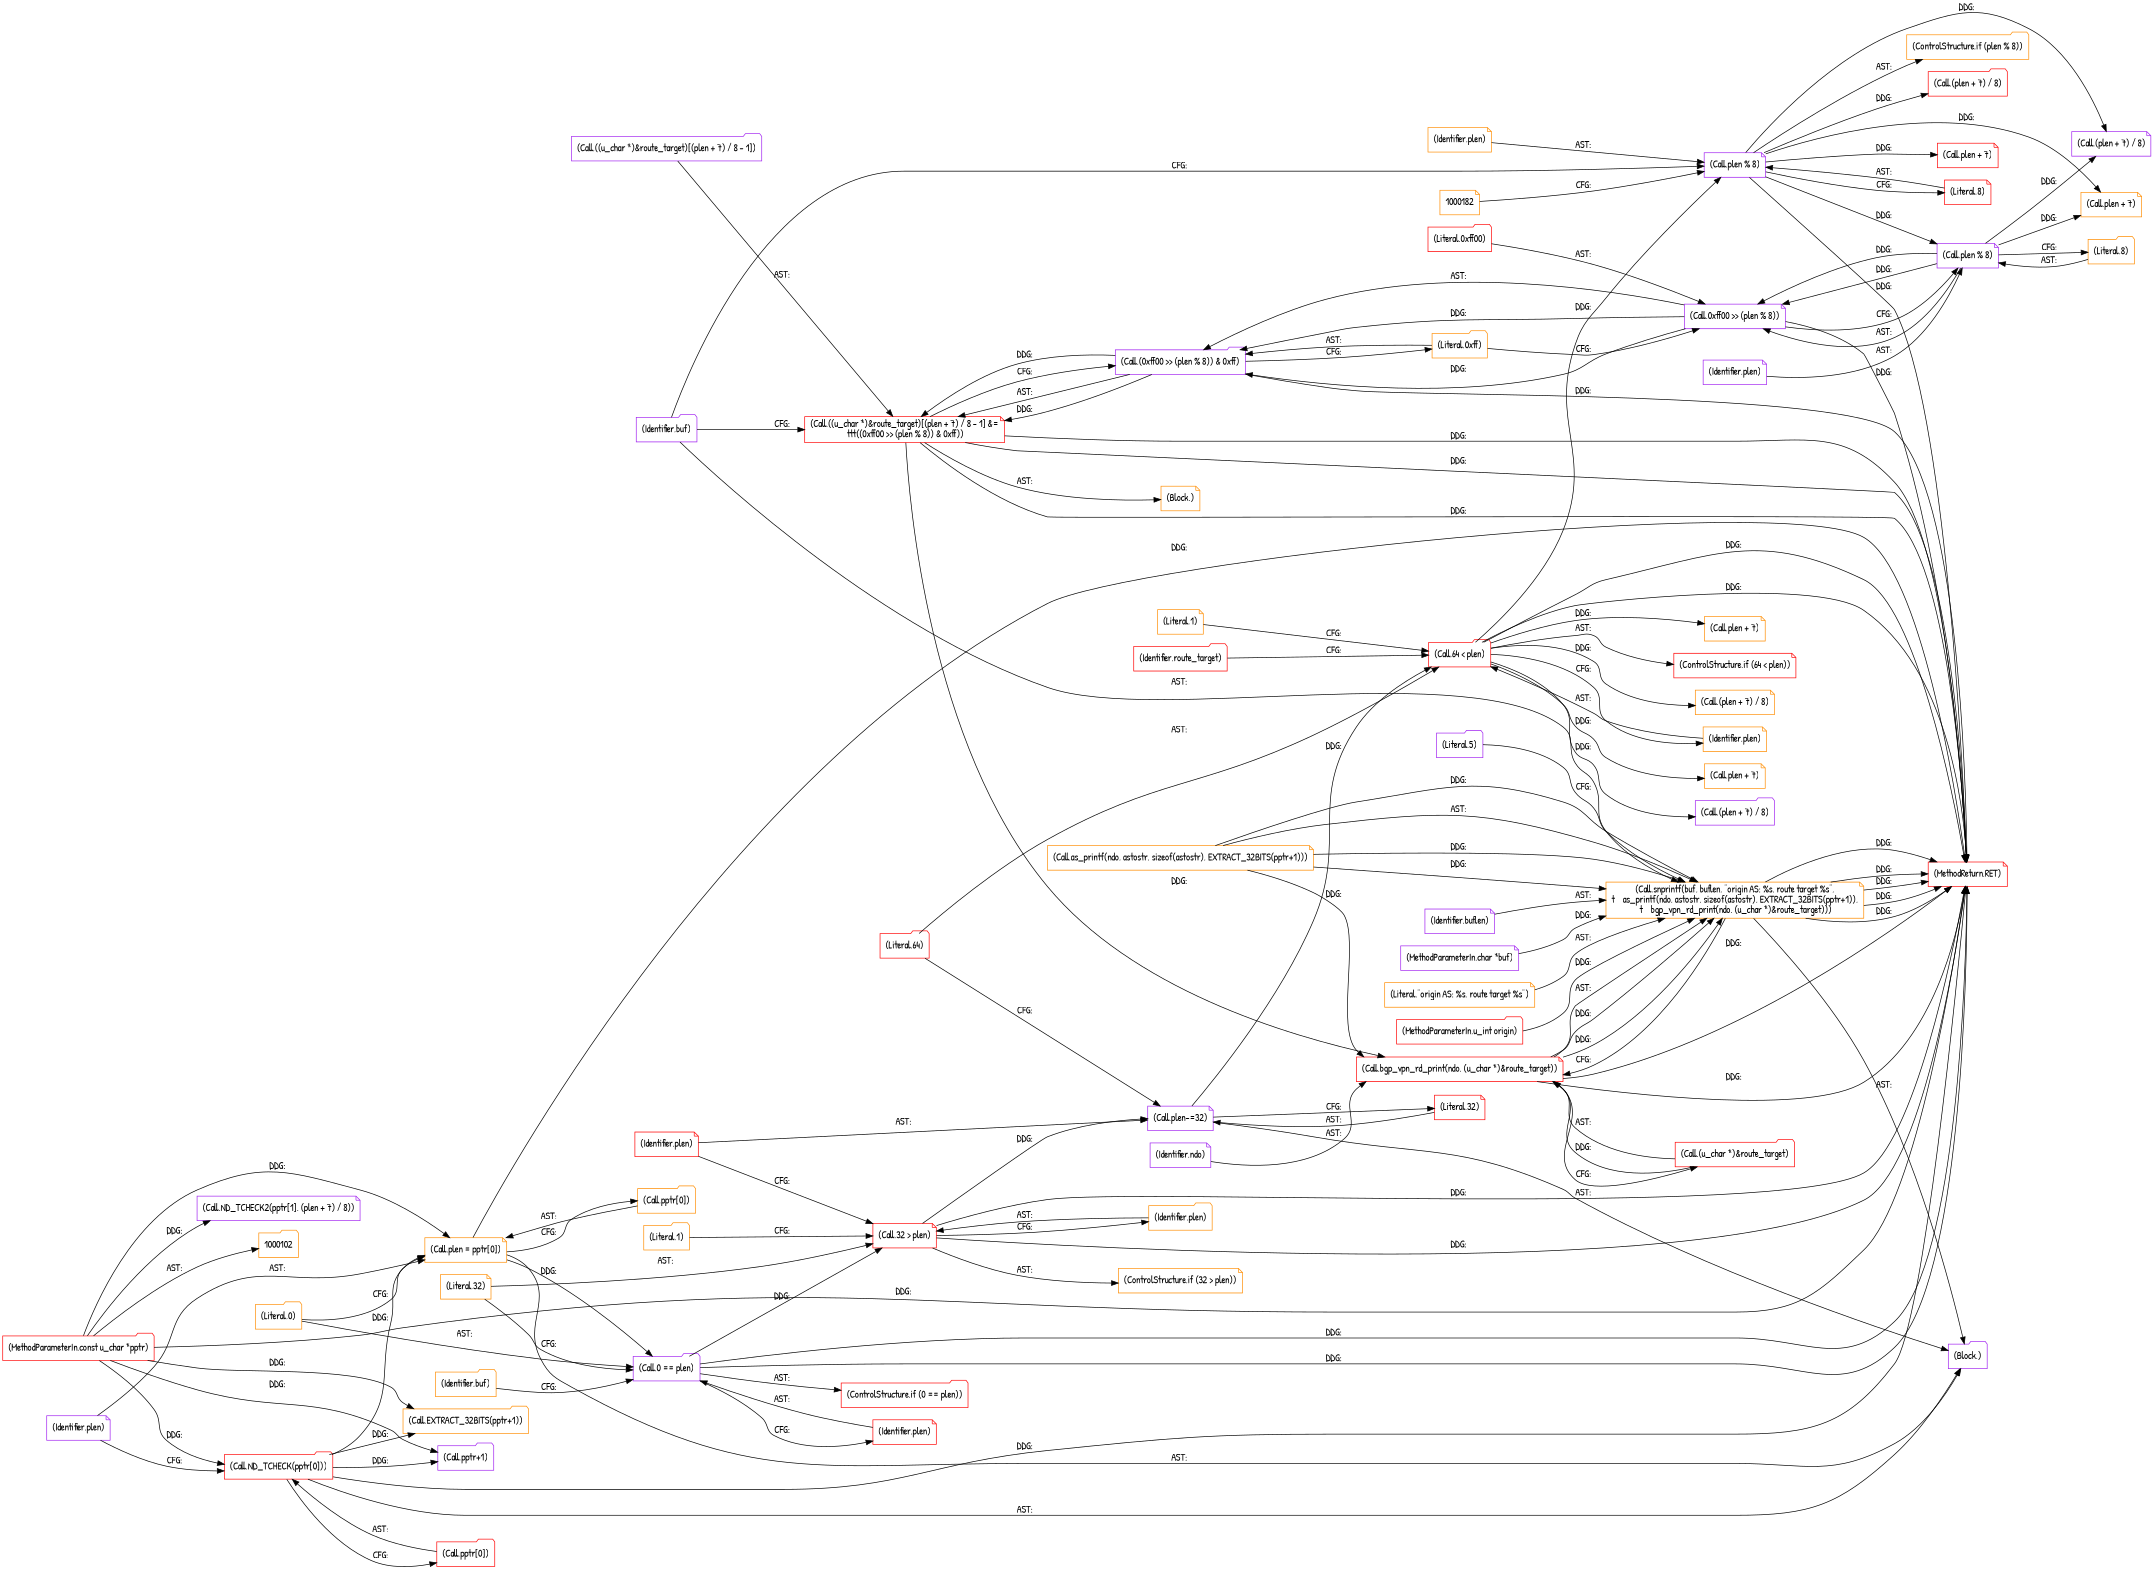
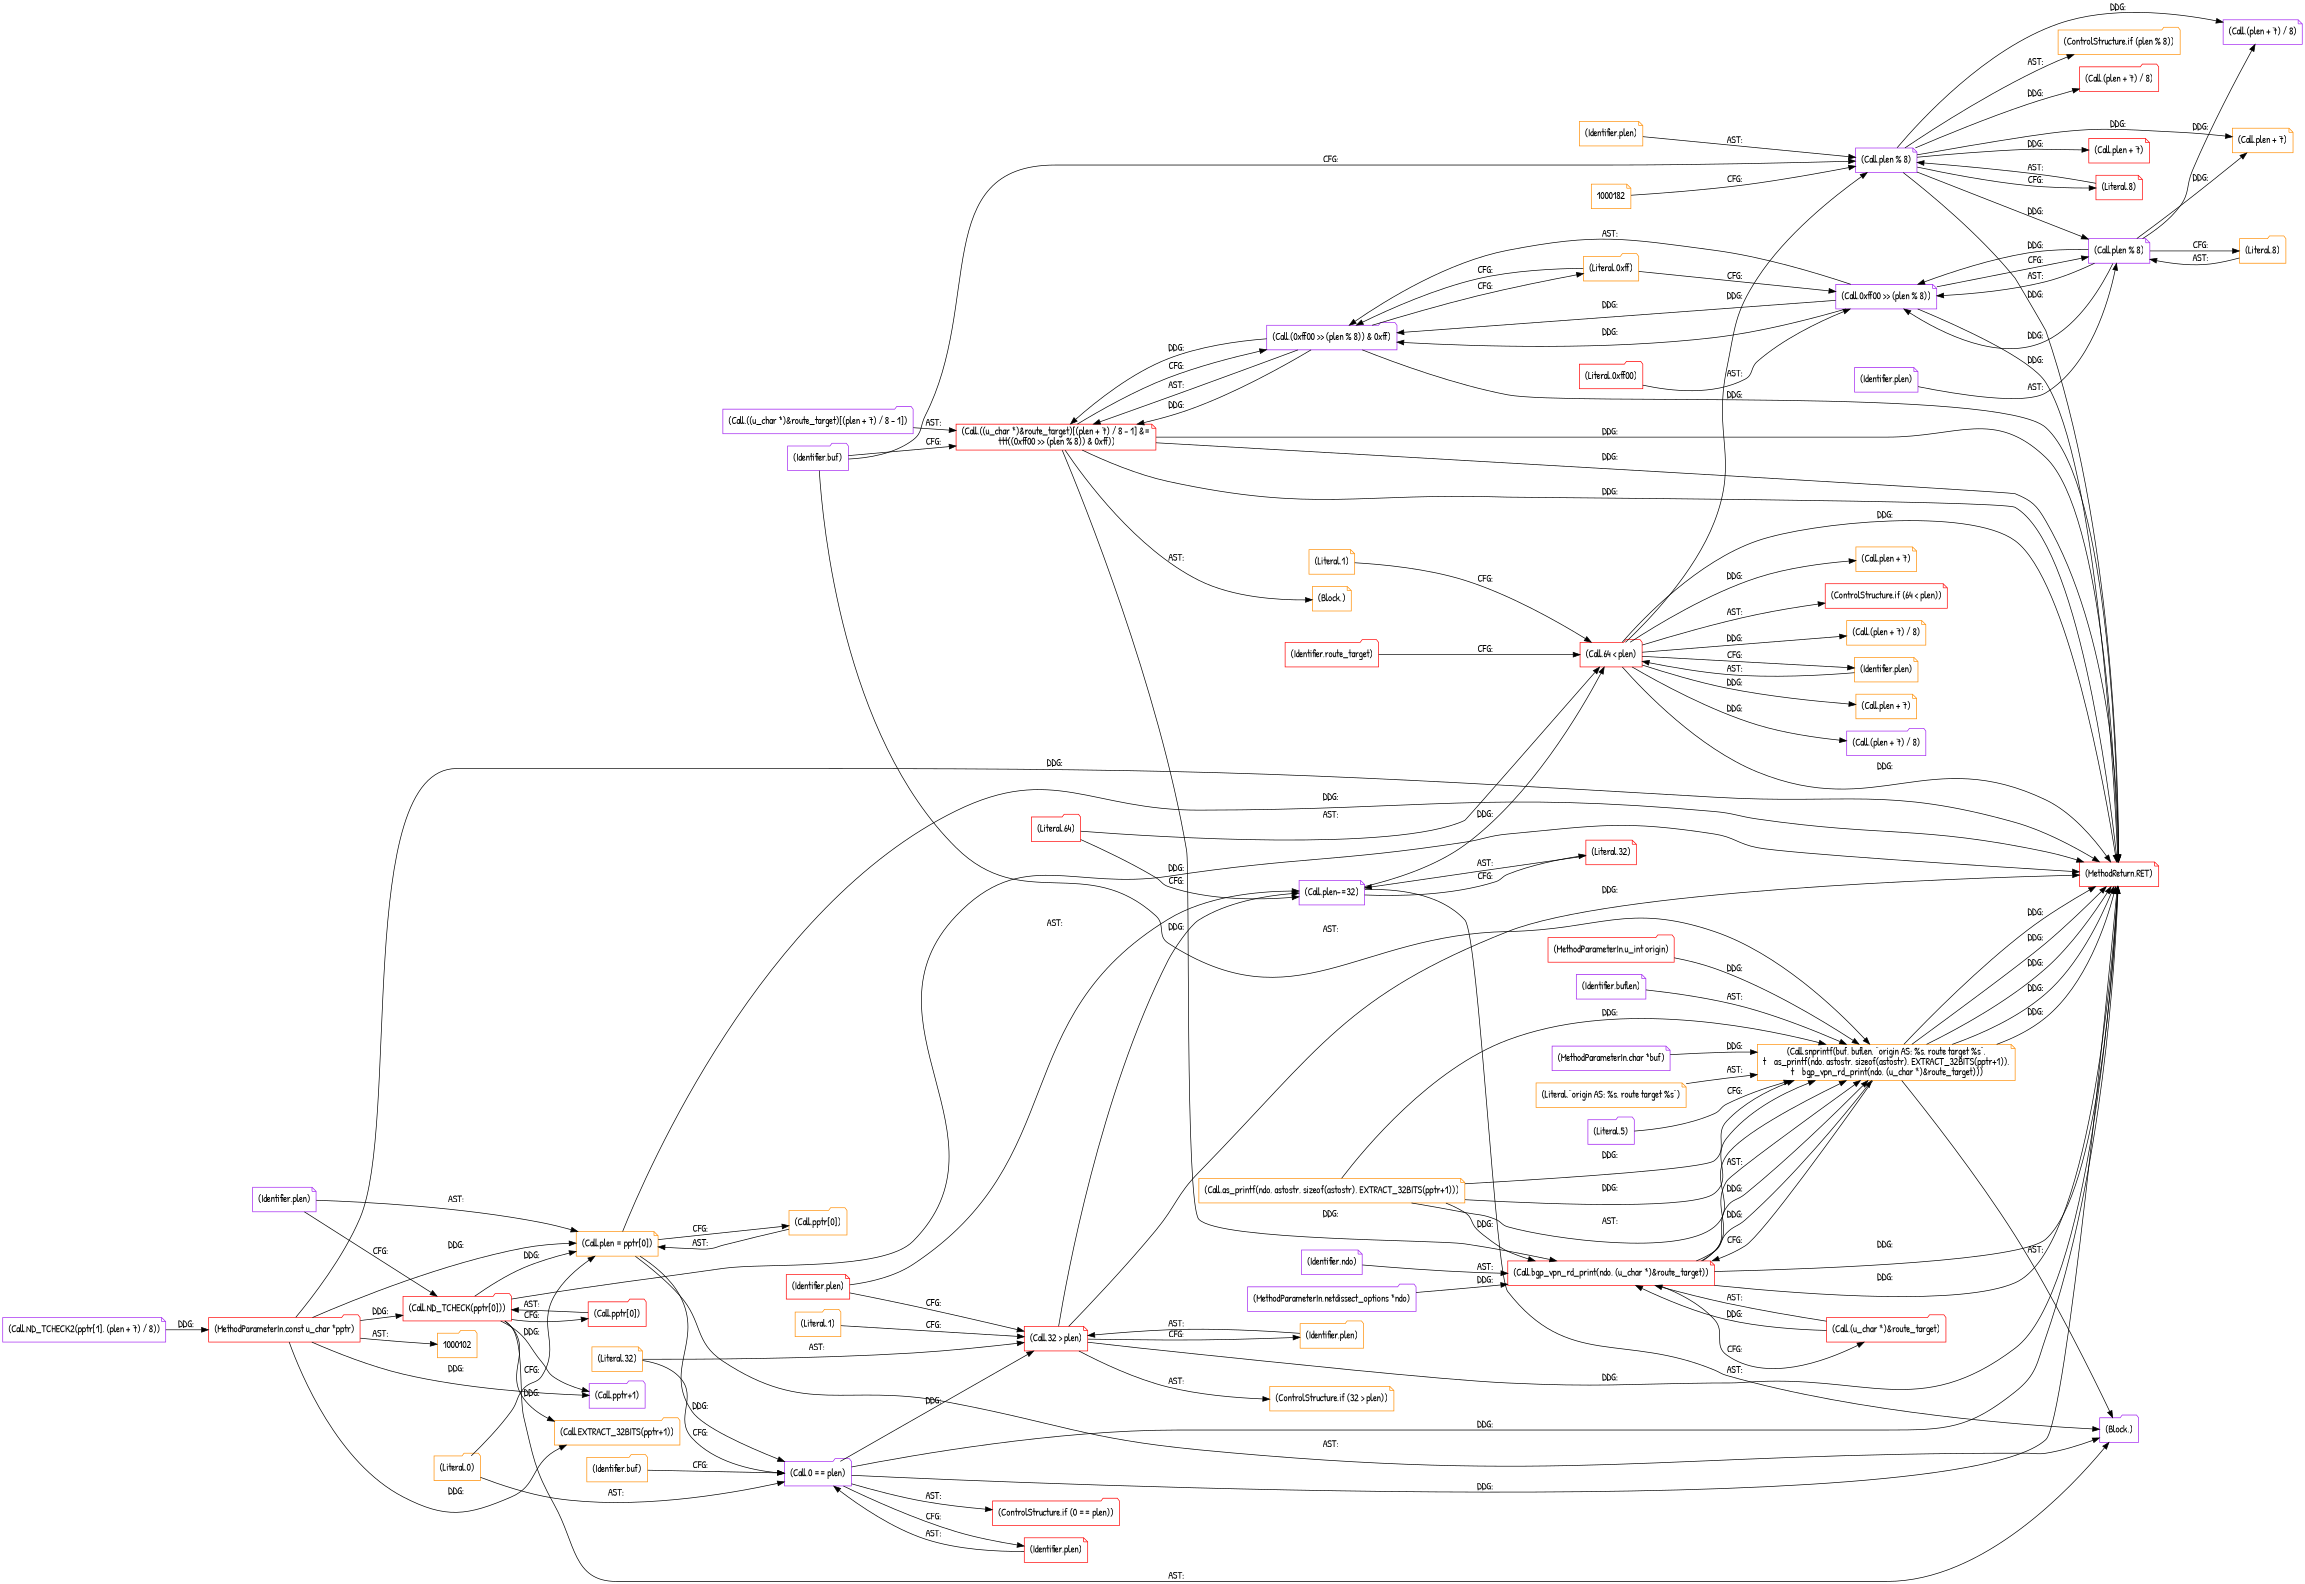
edge "(Literal,0xff)" -> "(Call,(0xff00 >> (plen % 8)) & 0xff)": label "AST: " -> "CFG: "
edge "(MethodParameterIn,const u_char *pptr)" -> "(Call,ND_TCHECK2(pptr[1], (plen + 7) / 8))": reversed
node "(MethodParameterIn,netdissect_options *ndo)": added
